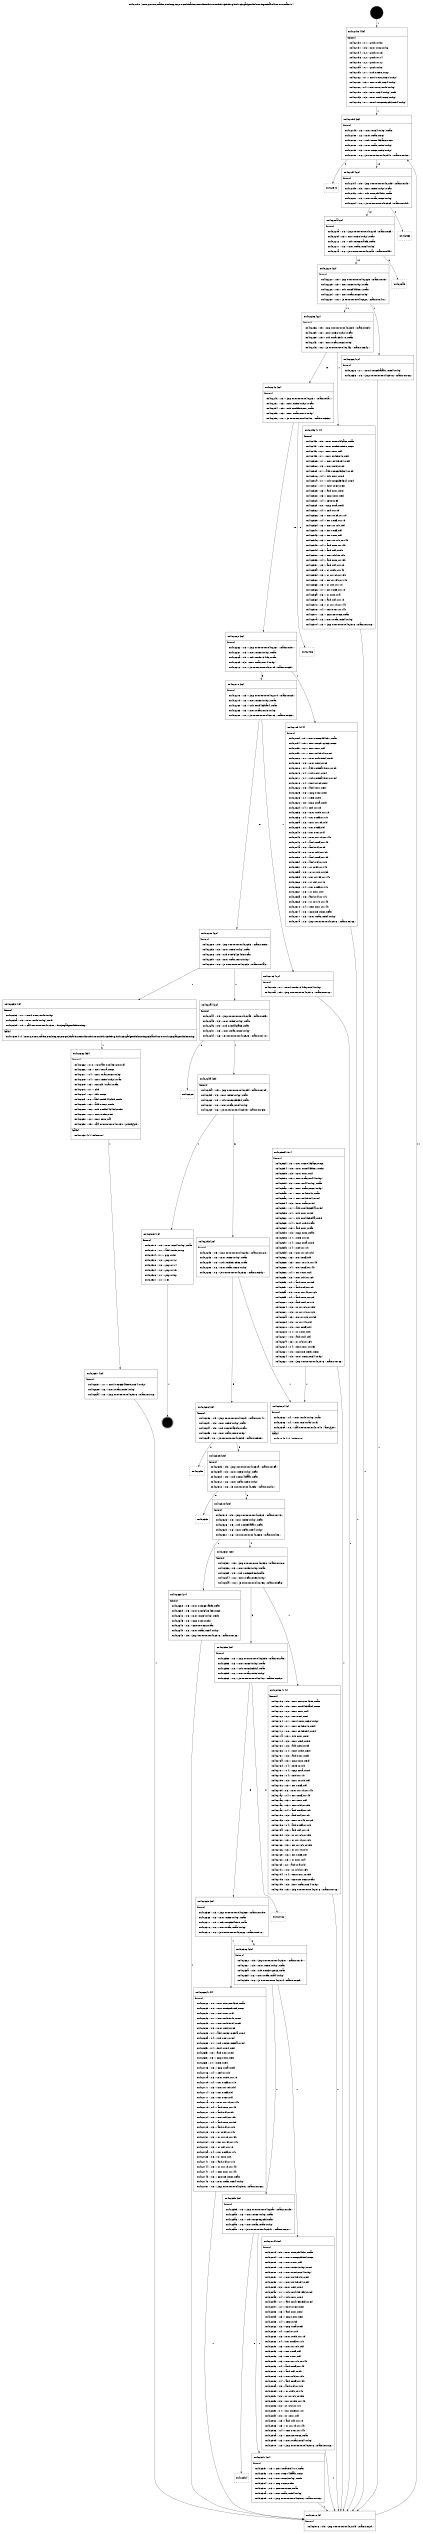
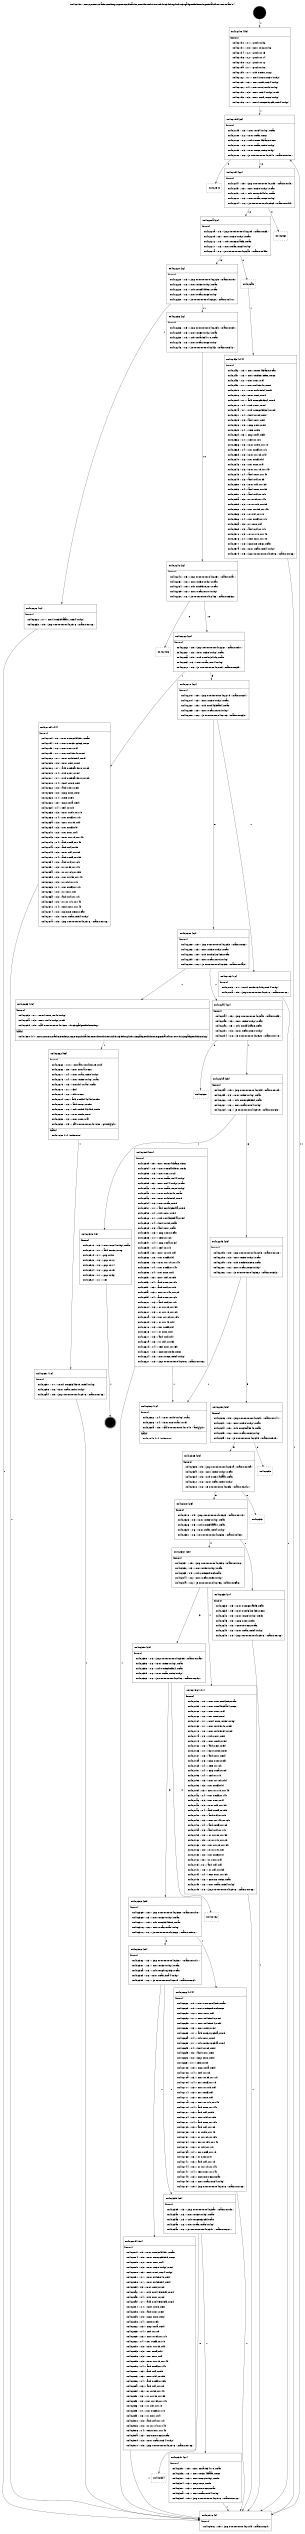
edge "0x402236 [22]" -> "0x4024f2 [144]": now "0x4026a9" -> "0x4024f2 [144]"
